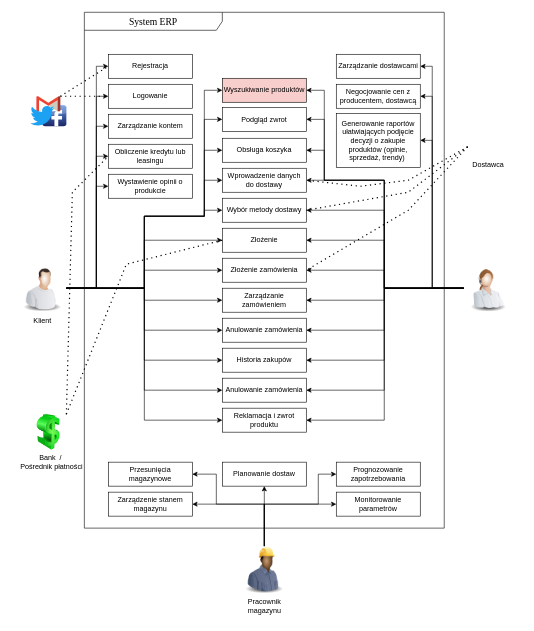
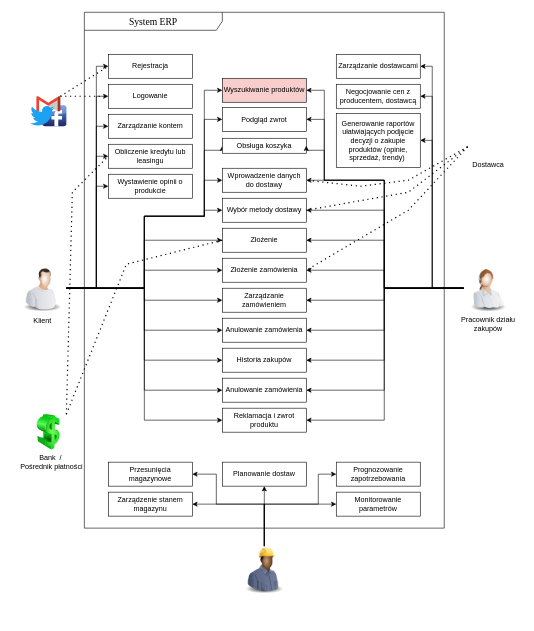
node "Obsługa koszyka": size 84x24 -> 84x15
node "Pracownik działu zakupów": added
node "Pracownik magazynu": removed
